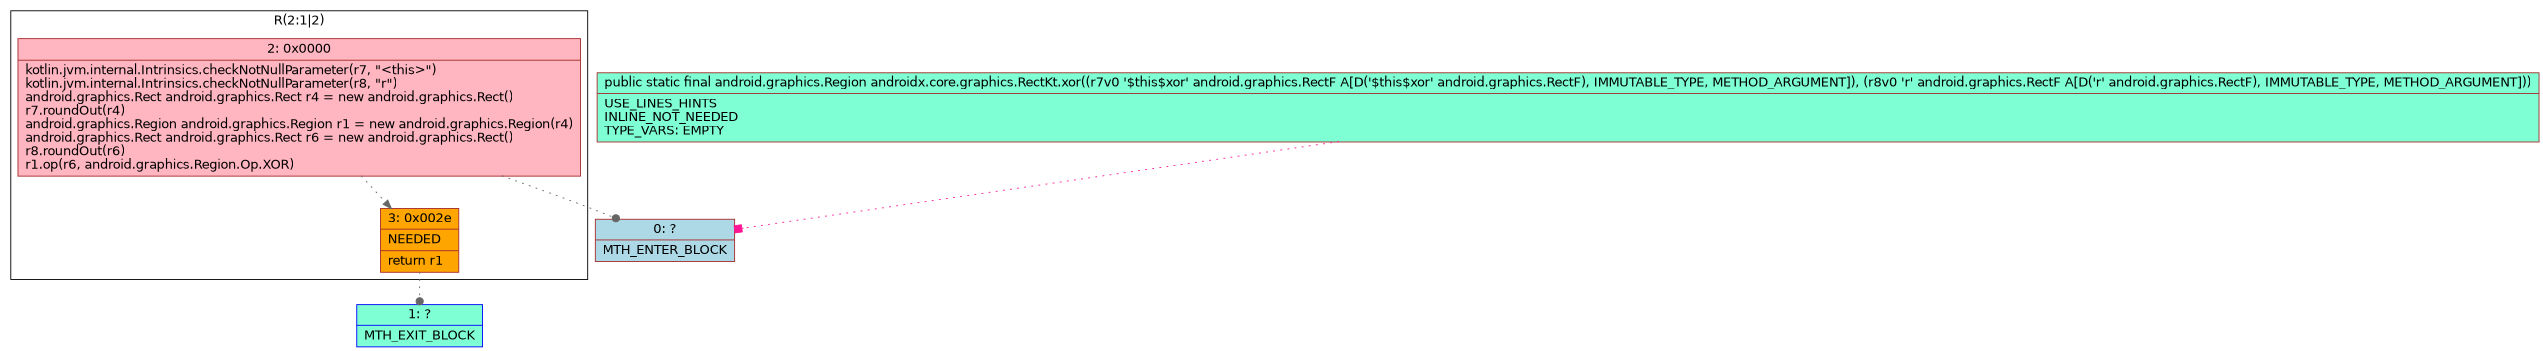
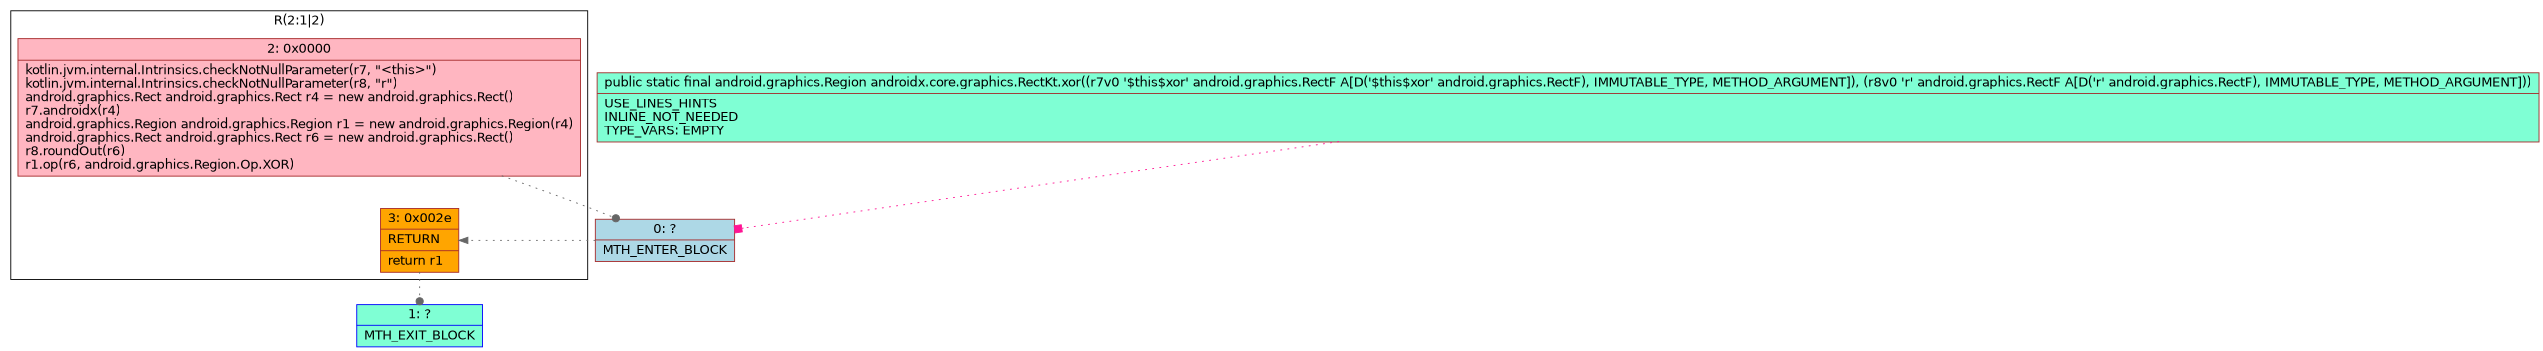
node "2: 0x0000": text "r7.roundOut(r4)" -> "r7.androidx(r4)"
edge "2: 0x0000" -> "3: 0x002e": now "0: ?" -> "3: 0x002e"
node "3: 0x002e": text "NEEDED" -> "RETURN"
